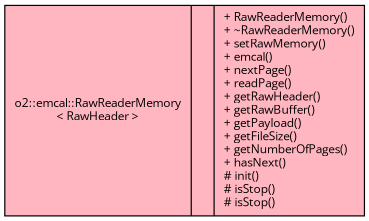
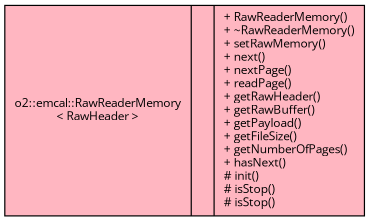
node "o2::emcal::RawReaderMemory": text "+ emcal()" -> "+ next()"
